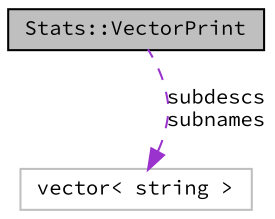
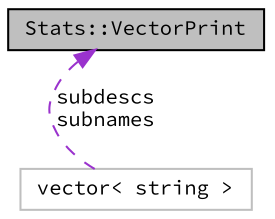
edge "Stats::VectorPrint" -> "vector< string >": reversed
